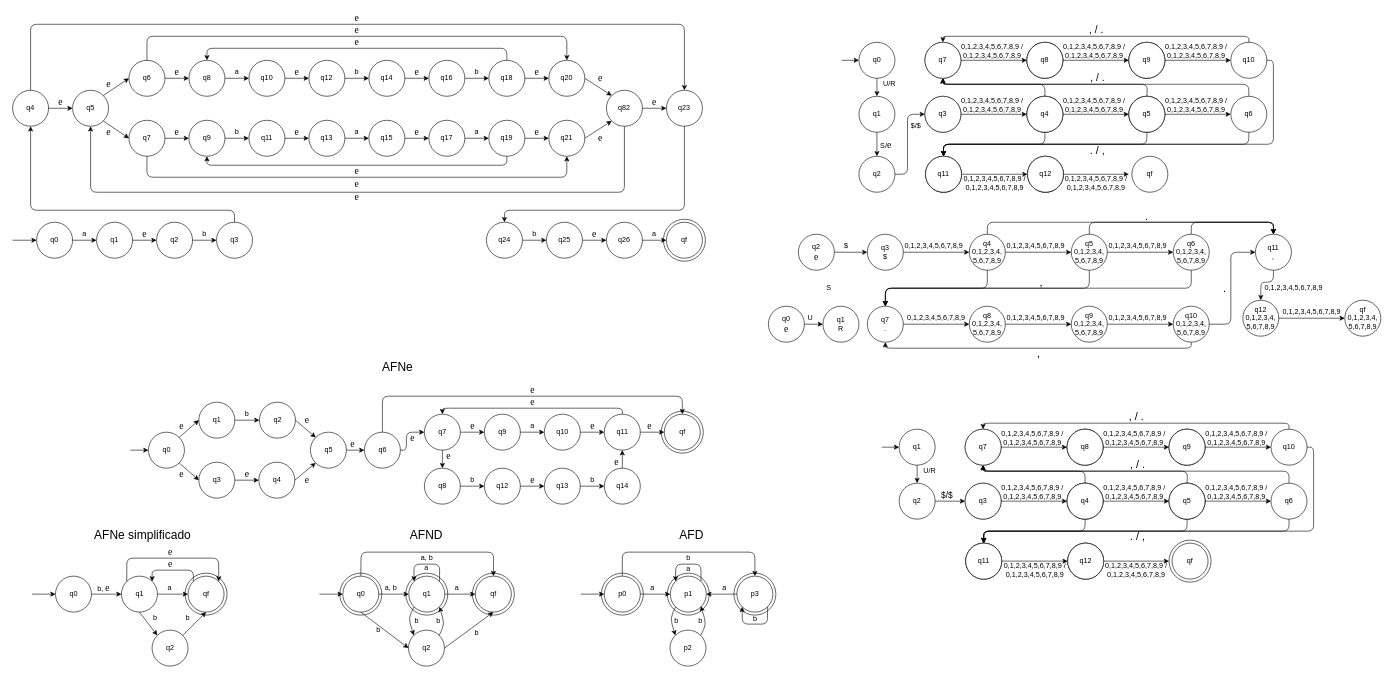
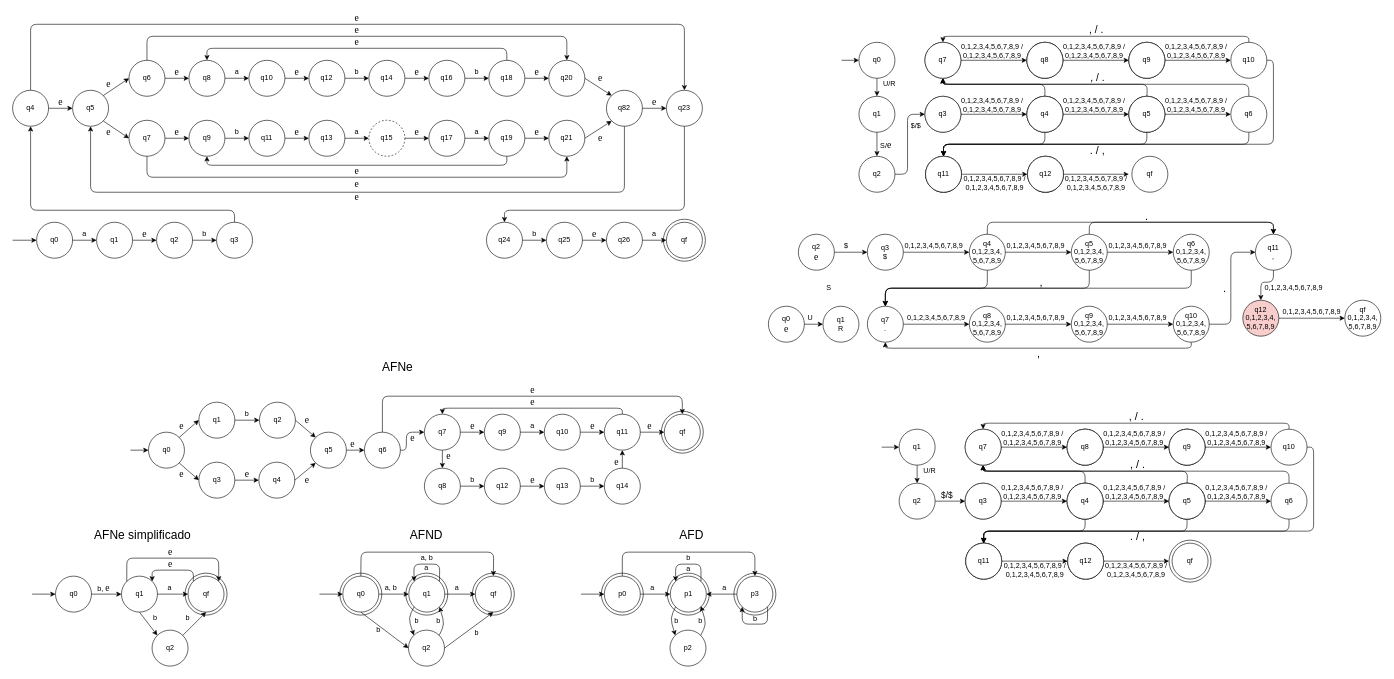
node "q15": style solid -> dashed
edge "q6 0,1,2,3,4, 5,6,7,8,9" -> "q11 ,": removed
node "q12 0,1,2,3,4, 5,6,7,8,9": fillcolor #ffffff -> #f8cecc
